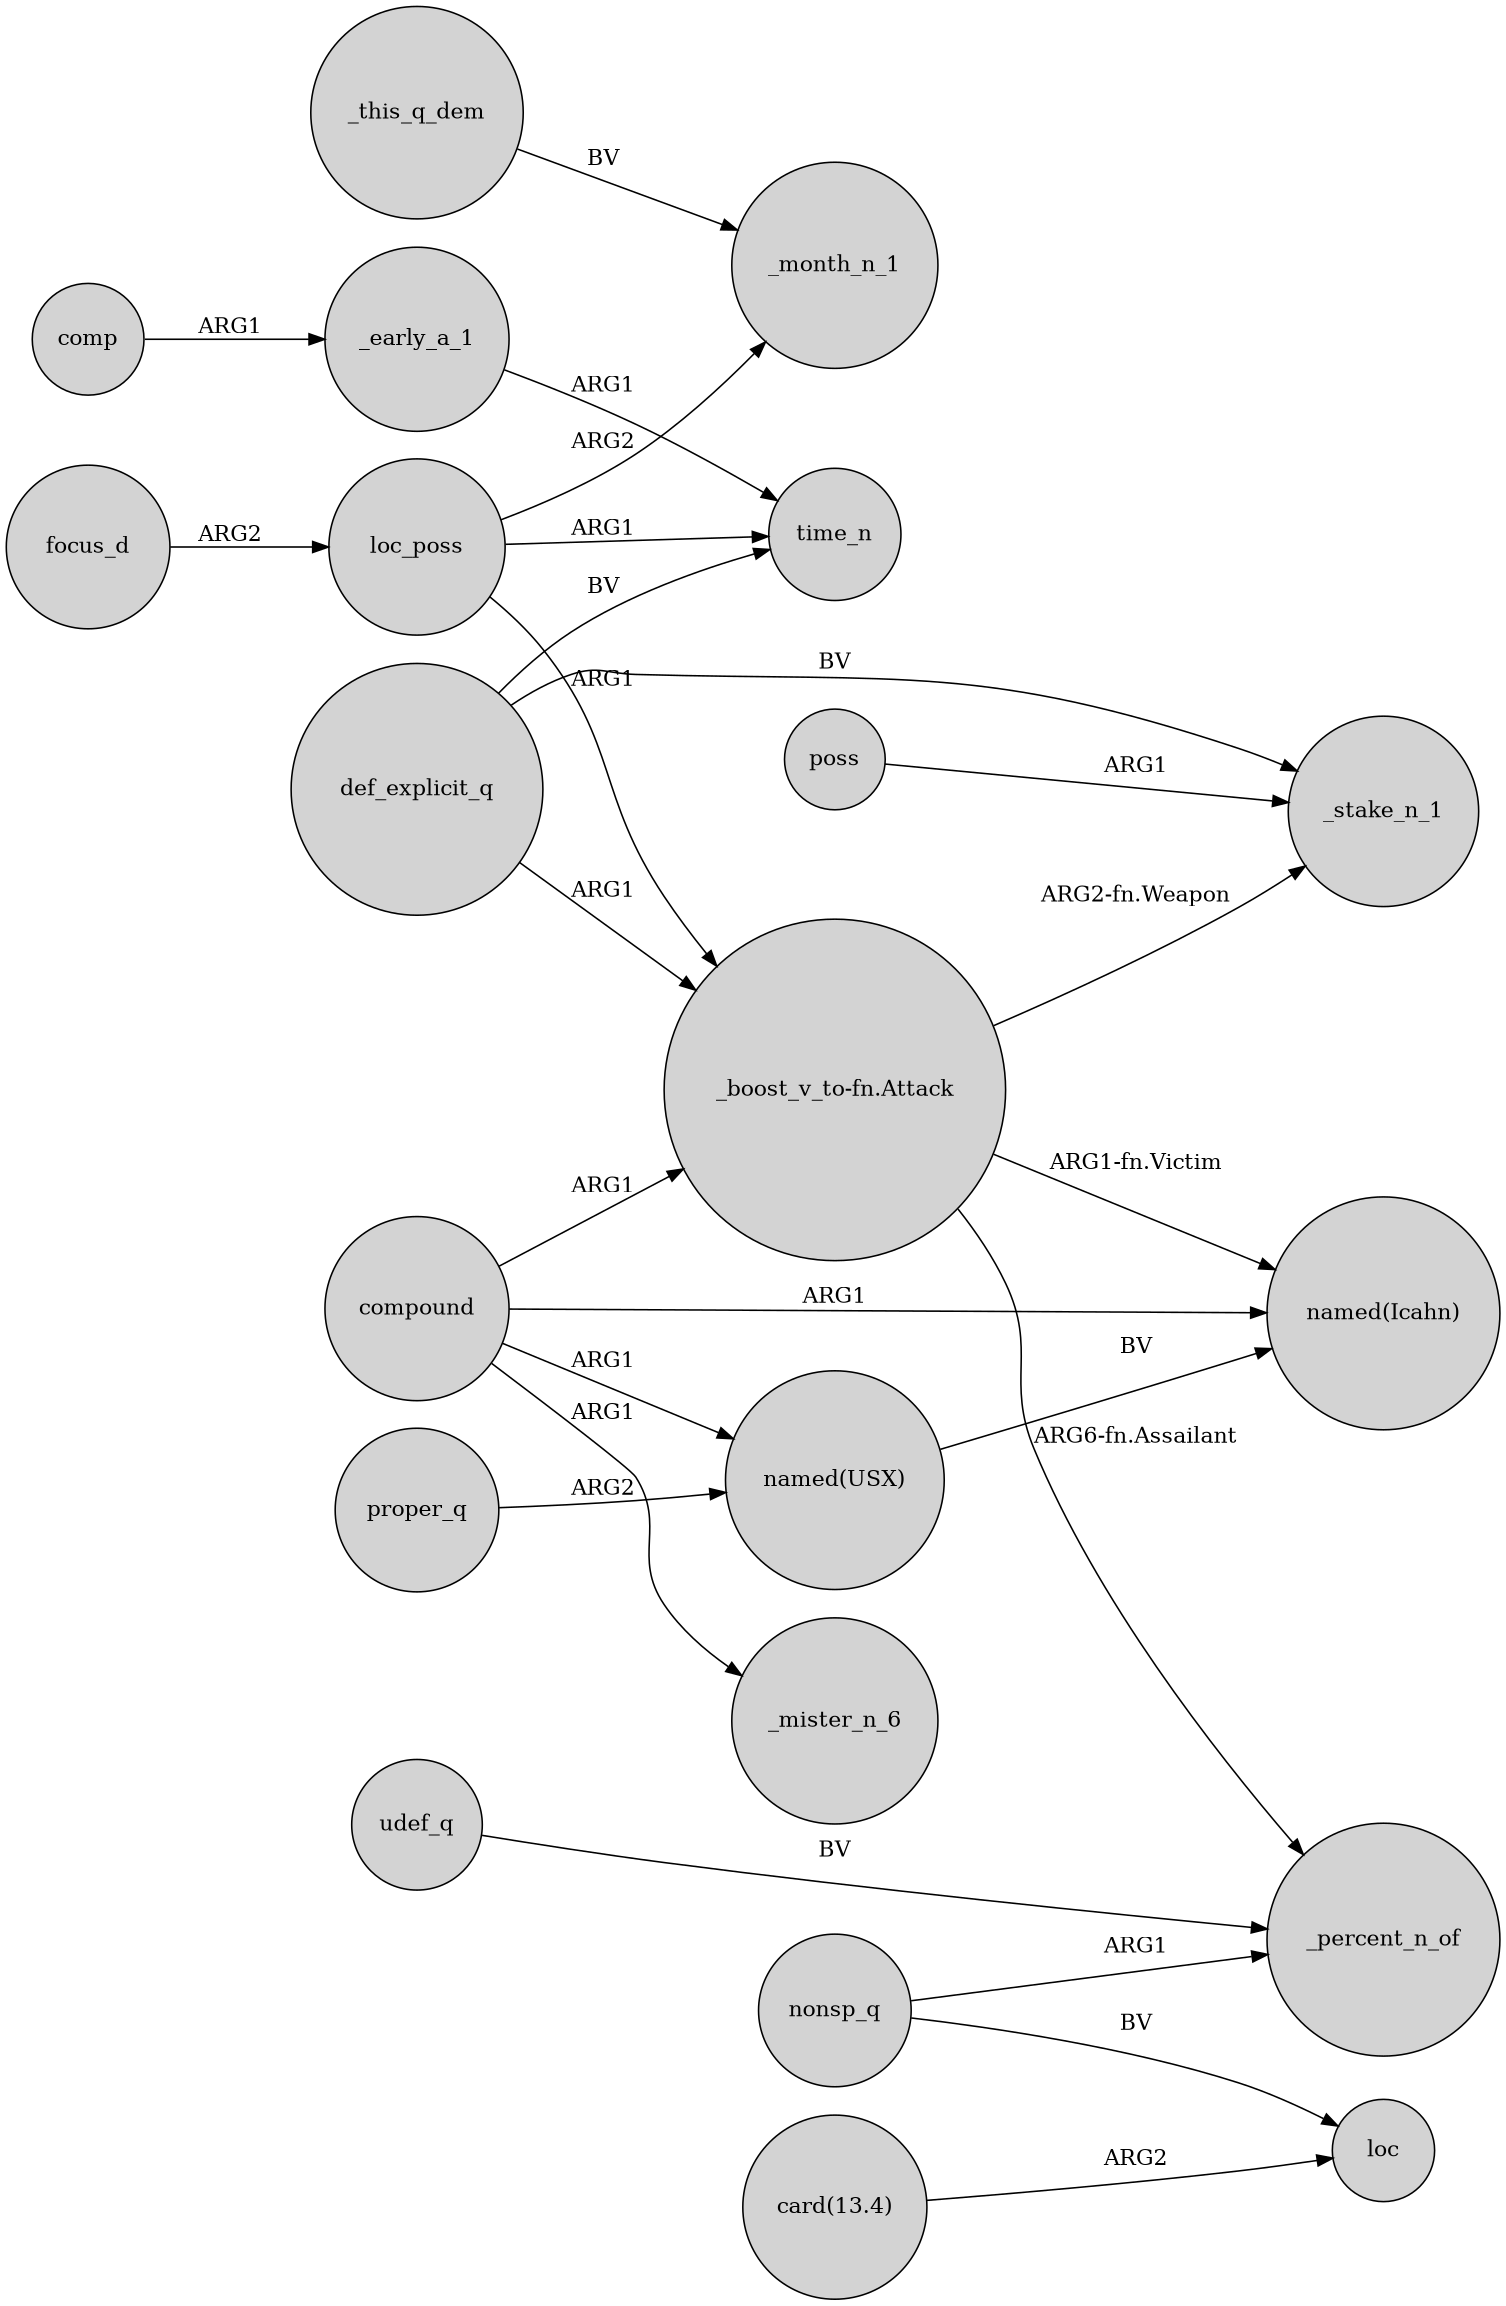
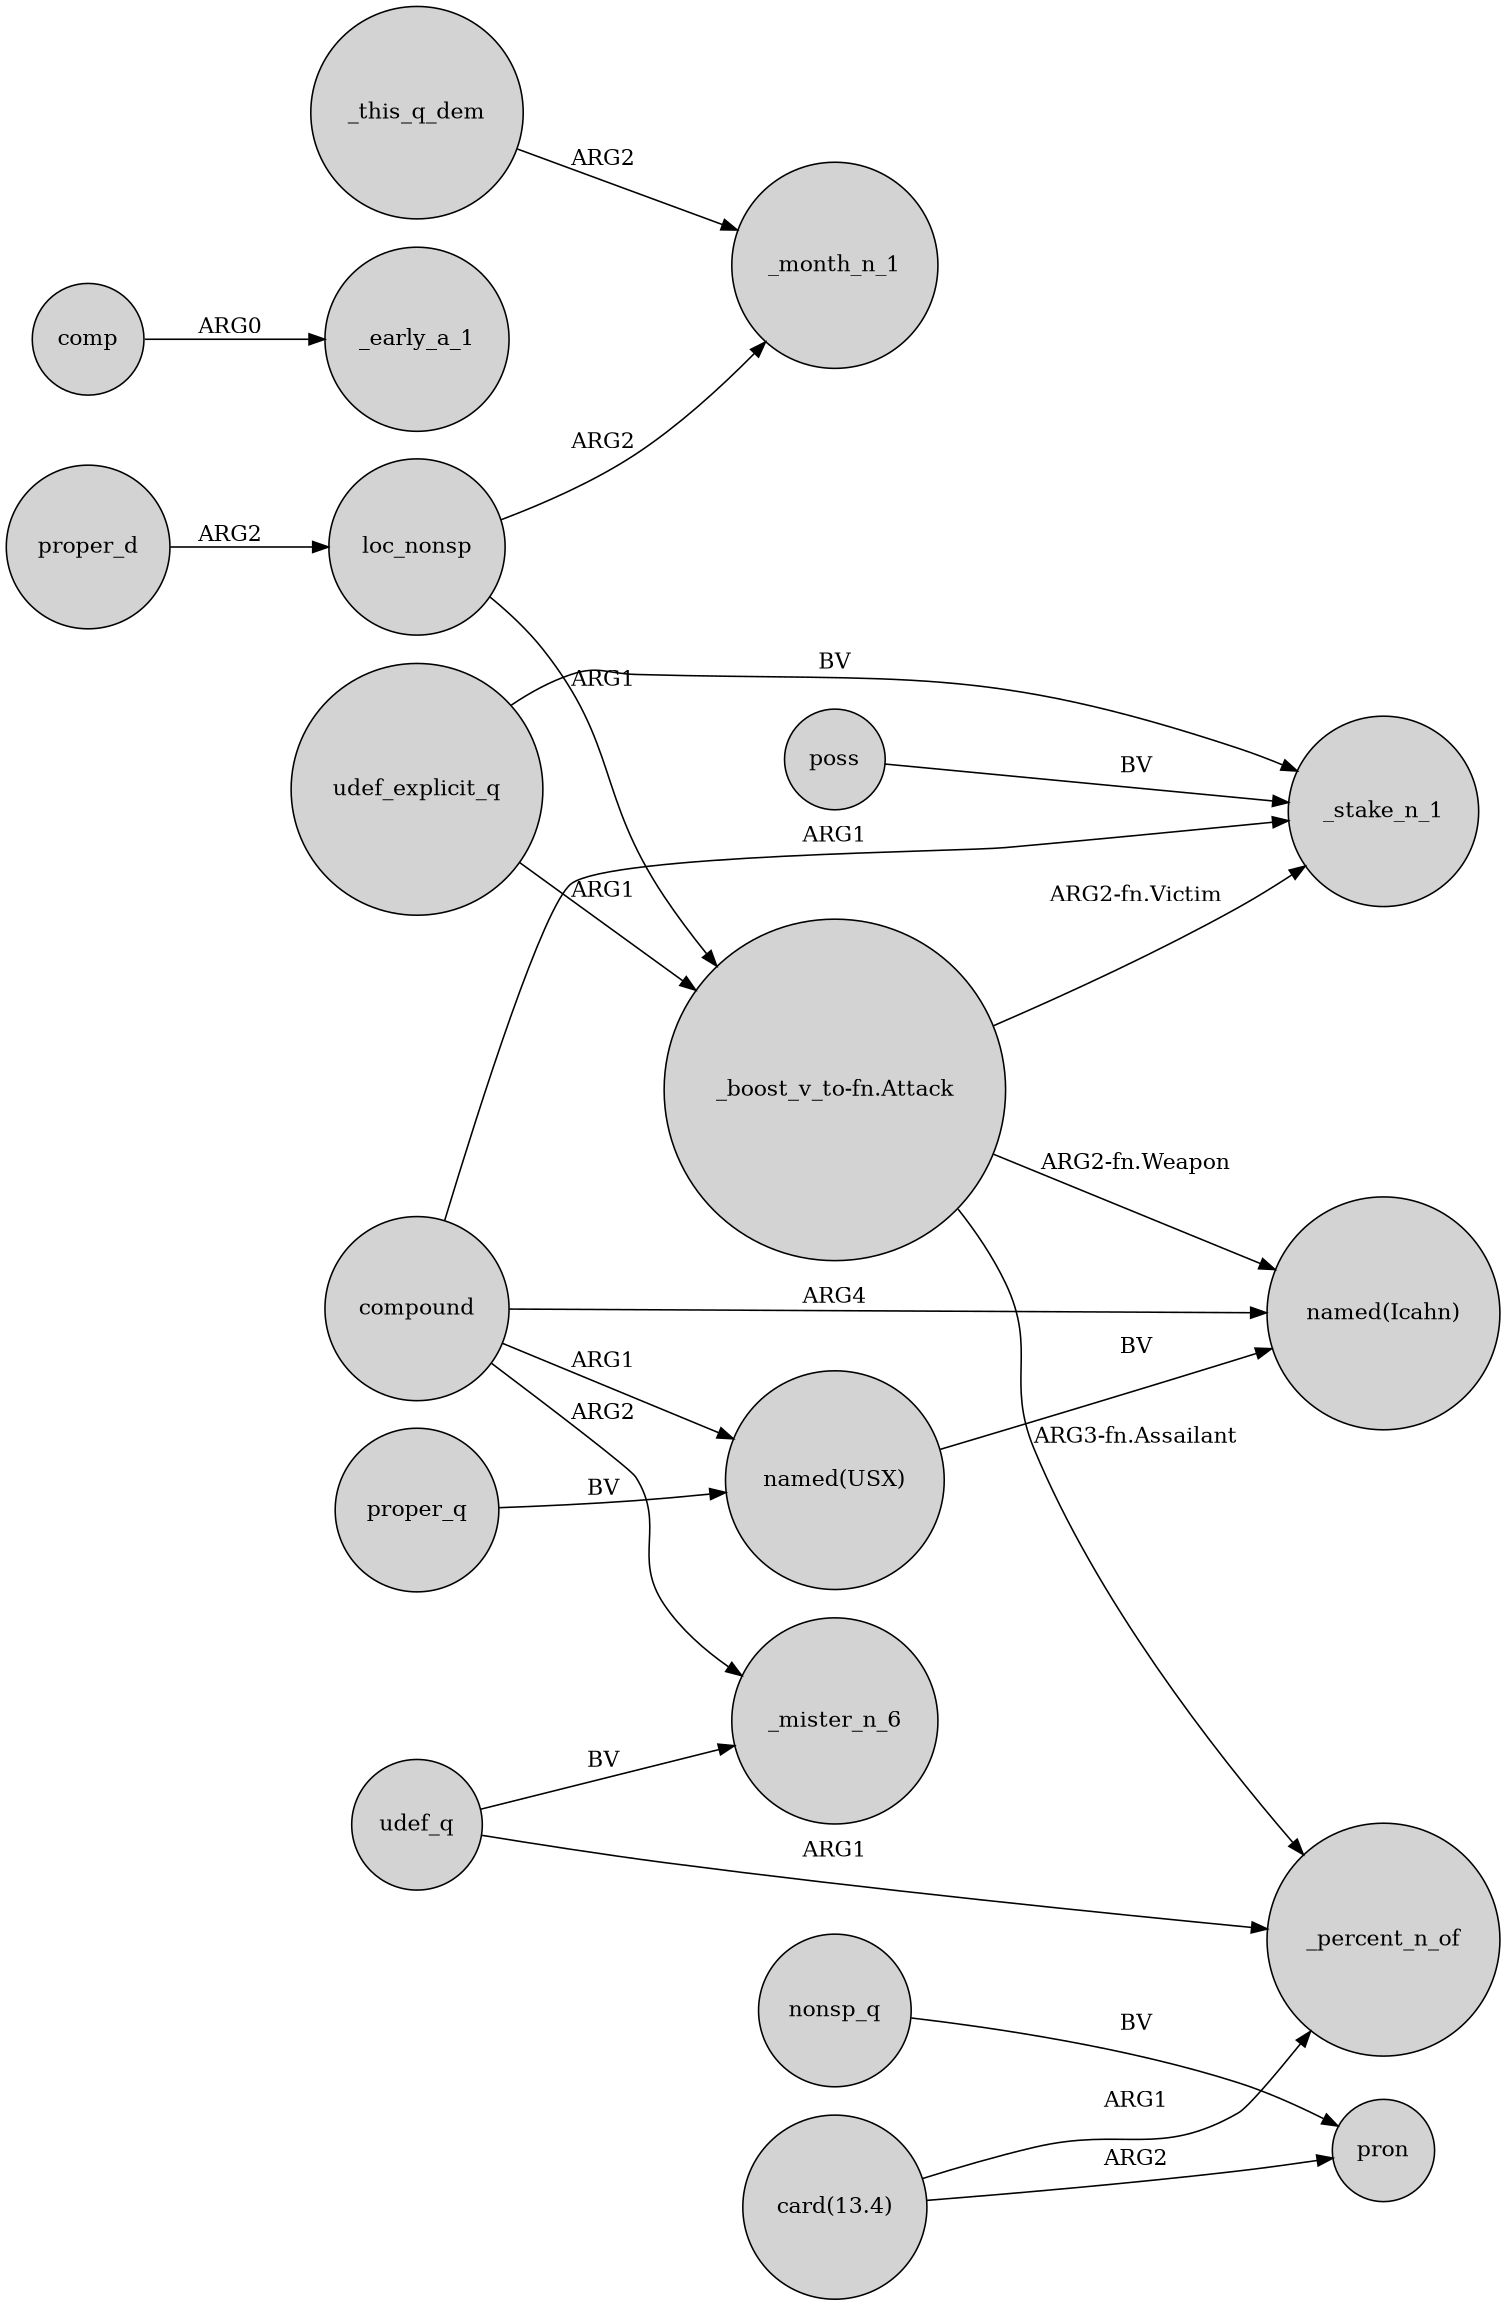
edge "_this_q_dem" -> "_month_n_1": label "BV" -> "ARG2"
edge "comp" -> "_early_a_1": label "ARG1" -> "ARG0"
node "time_n": removed
node "focus_d": label "focus_d" -> "proper_d"
node "loc_poss": label "loc_poss" -> "loc_nonsp"
edge "poss" -> "_stake_n_1": label "ARG1" -> "BV"
node "def_explicit_q": label "def_explicit_q" -> "udef_explicit_q"
edge "_boost_v_to-fn.Attack" -> "_stake_n_1": label "ARG2-fn.Weapon" -> "ARG2-fn.Victim"
edge "_boost_v_to-fn.Attack" -> "named(Icahn)": label "ARG1-fn.Victim" -> "ARG2-fn.Weapon"
edge "compound" -> "_boost_v_to-fn.Attack": now "compound" -> "_stake_n_1"
edge "compound" -> "named(Icahn)": label "ARG1" -> "ARG4"
edge "compound" -> "_mister_n_6": label "ARG1" -> "ARG2"
edge "_boost_v_to-fn.Attack" -> "_percent_n_of": label "ARG6-fn.Assailant" -> "ARG3-fn.Assailant"
edge "proper_q" -> "named(USX)": label "ARG2" -> "BV"
edge "udef_q" -> "_mister_n_6": added, label "BV"
edge "udef_q" -> "_percent_n_of": label "BV" -> "ARG1"
edge "nonsp_q" -> "_percent_n_of": now "card(13.4)" -> "_percent_n_of"
node "loc": label "loc" -> "pron"
